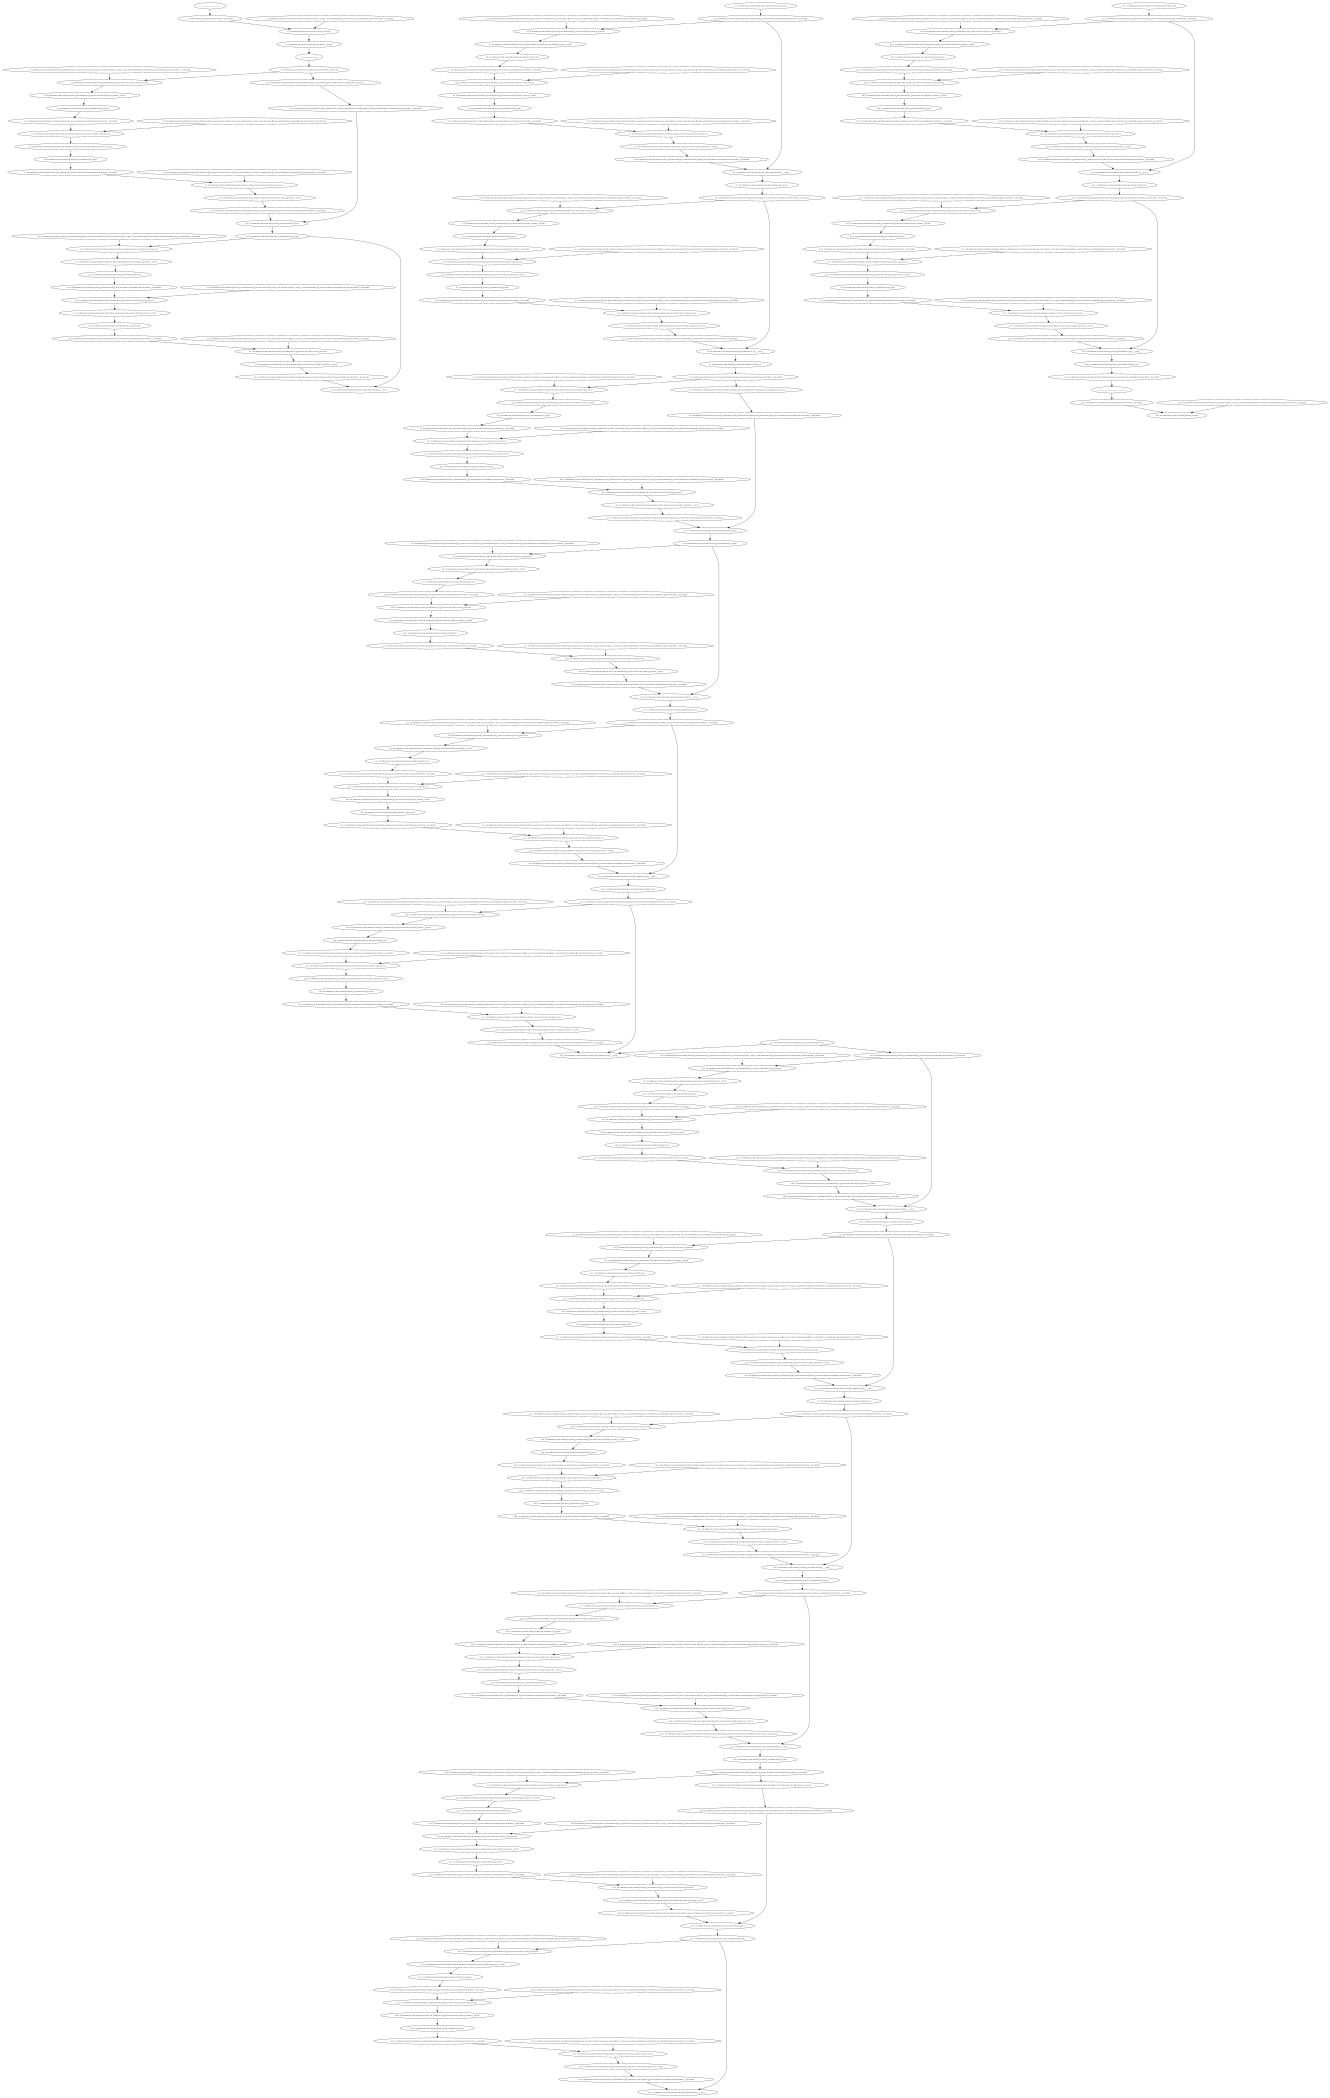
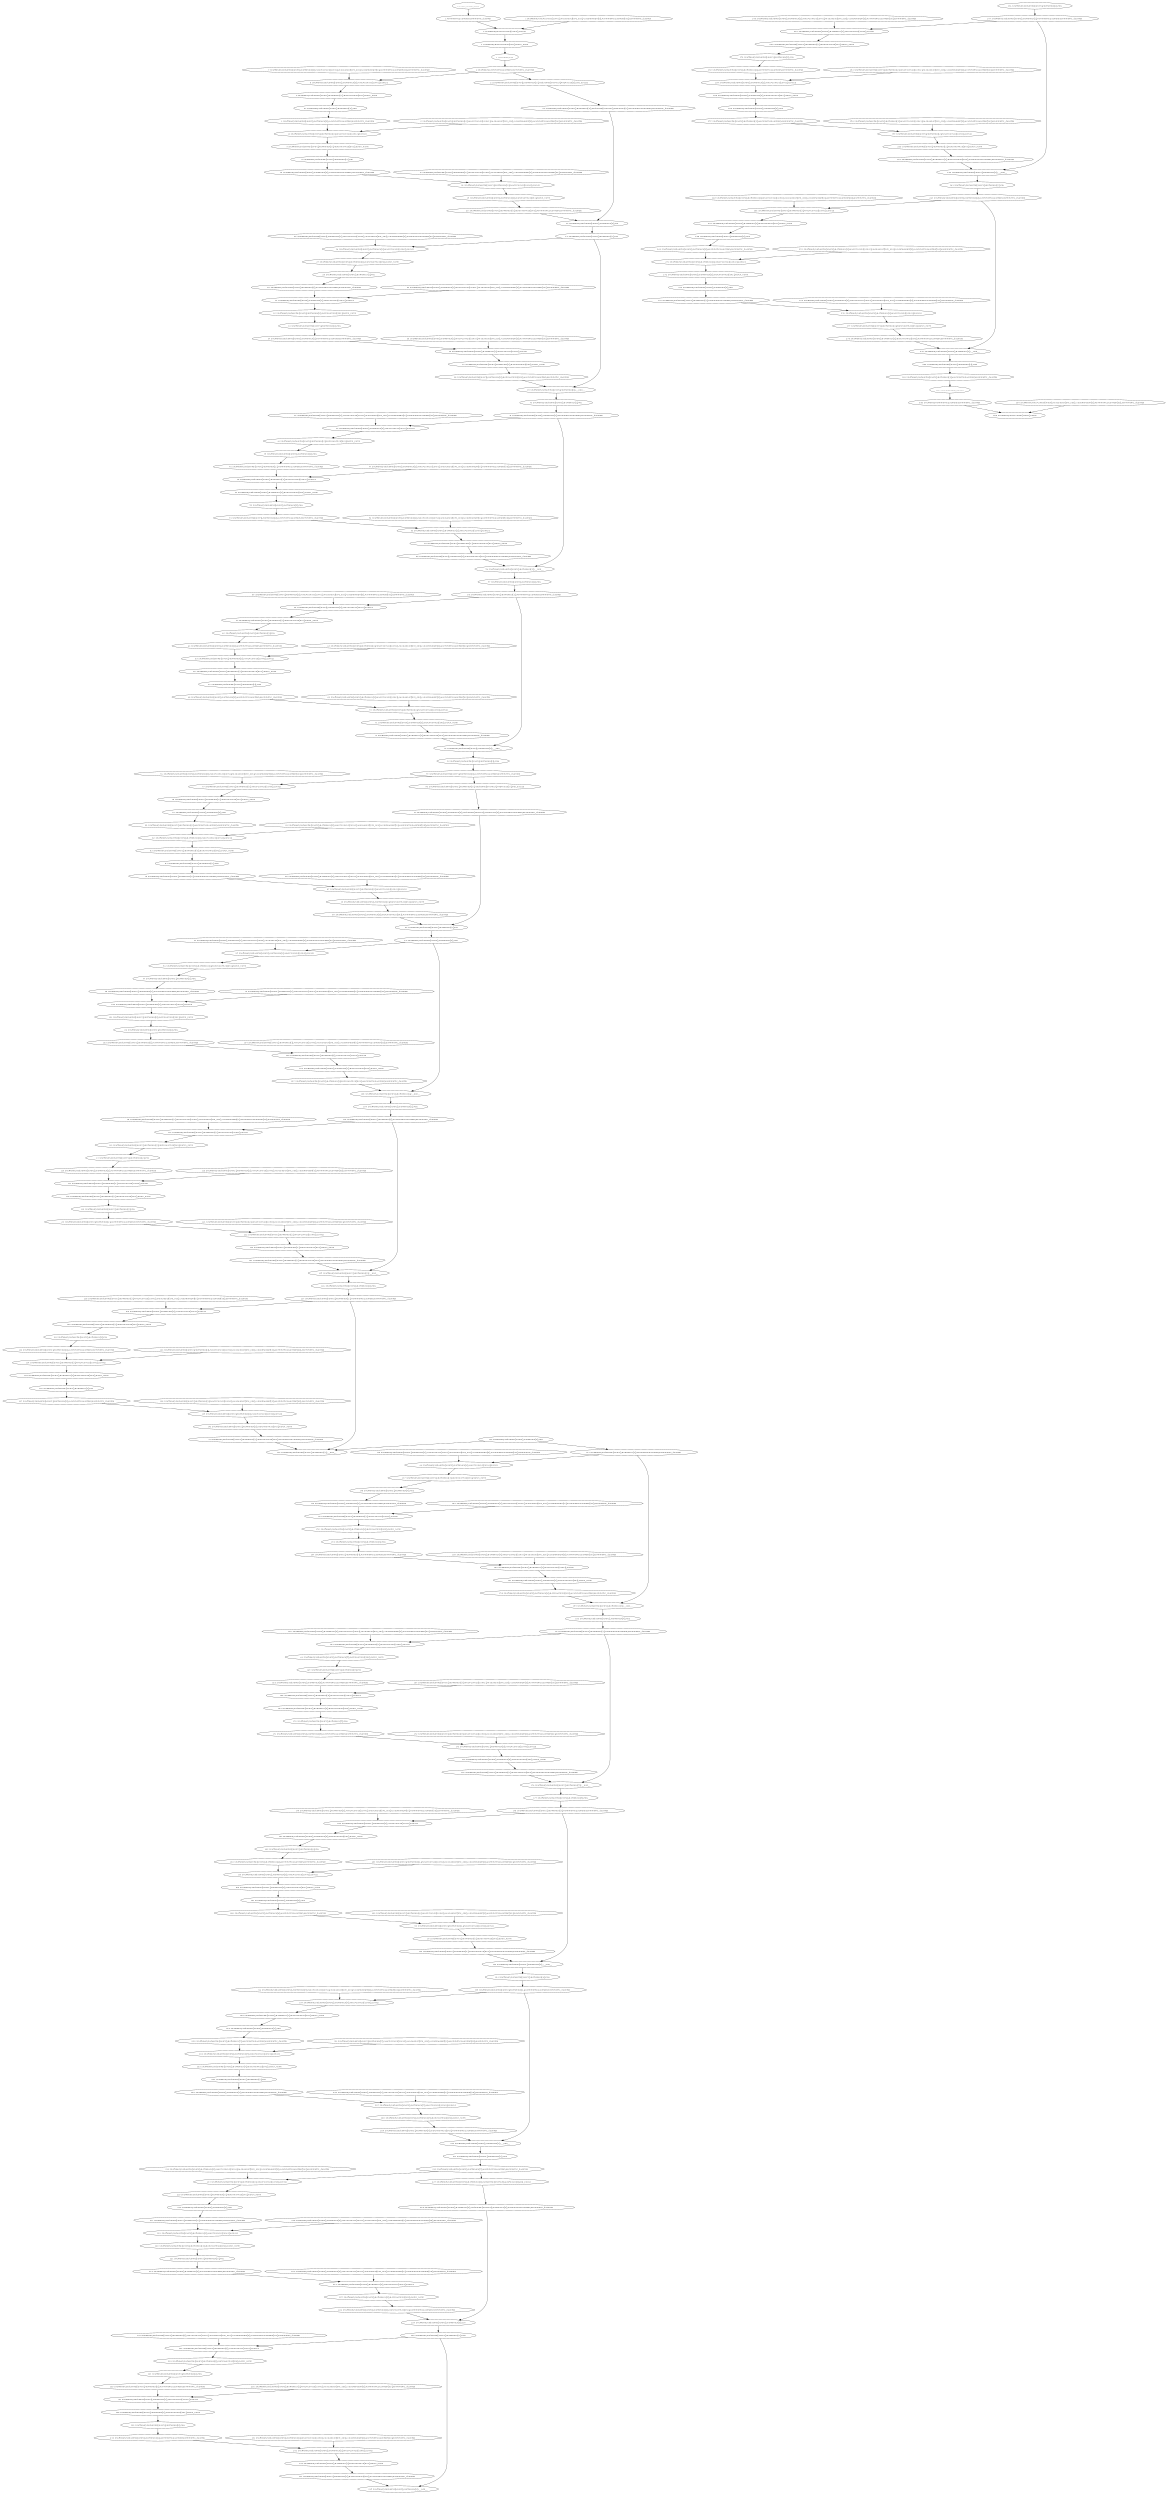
edge "39 ShuffleNet/Sequential[layer1]/Bottleneck[1]/__add__" -> "40 ShuffleNet/Sequential[layer1]/Bottleneck[1]/relu": added
